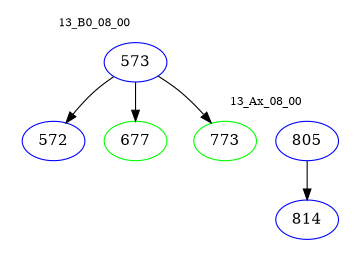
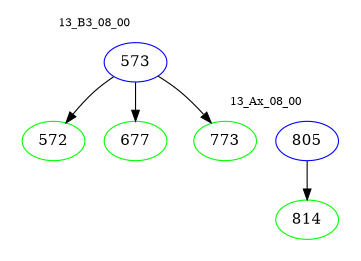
cluster "13_B0_08_00": label "13_B0_08_00" -> "13_B3_08_00"
node "572": color blue -> green
node "814": color blue -> green
